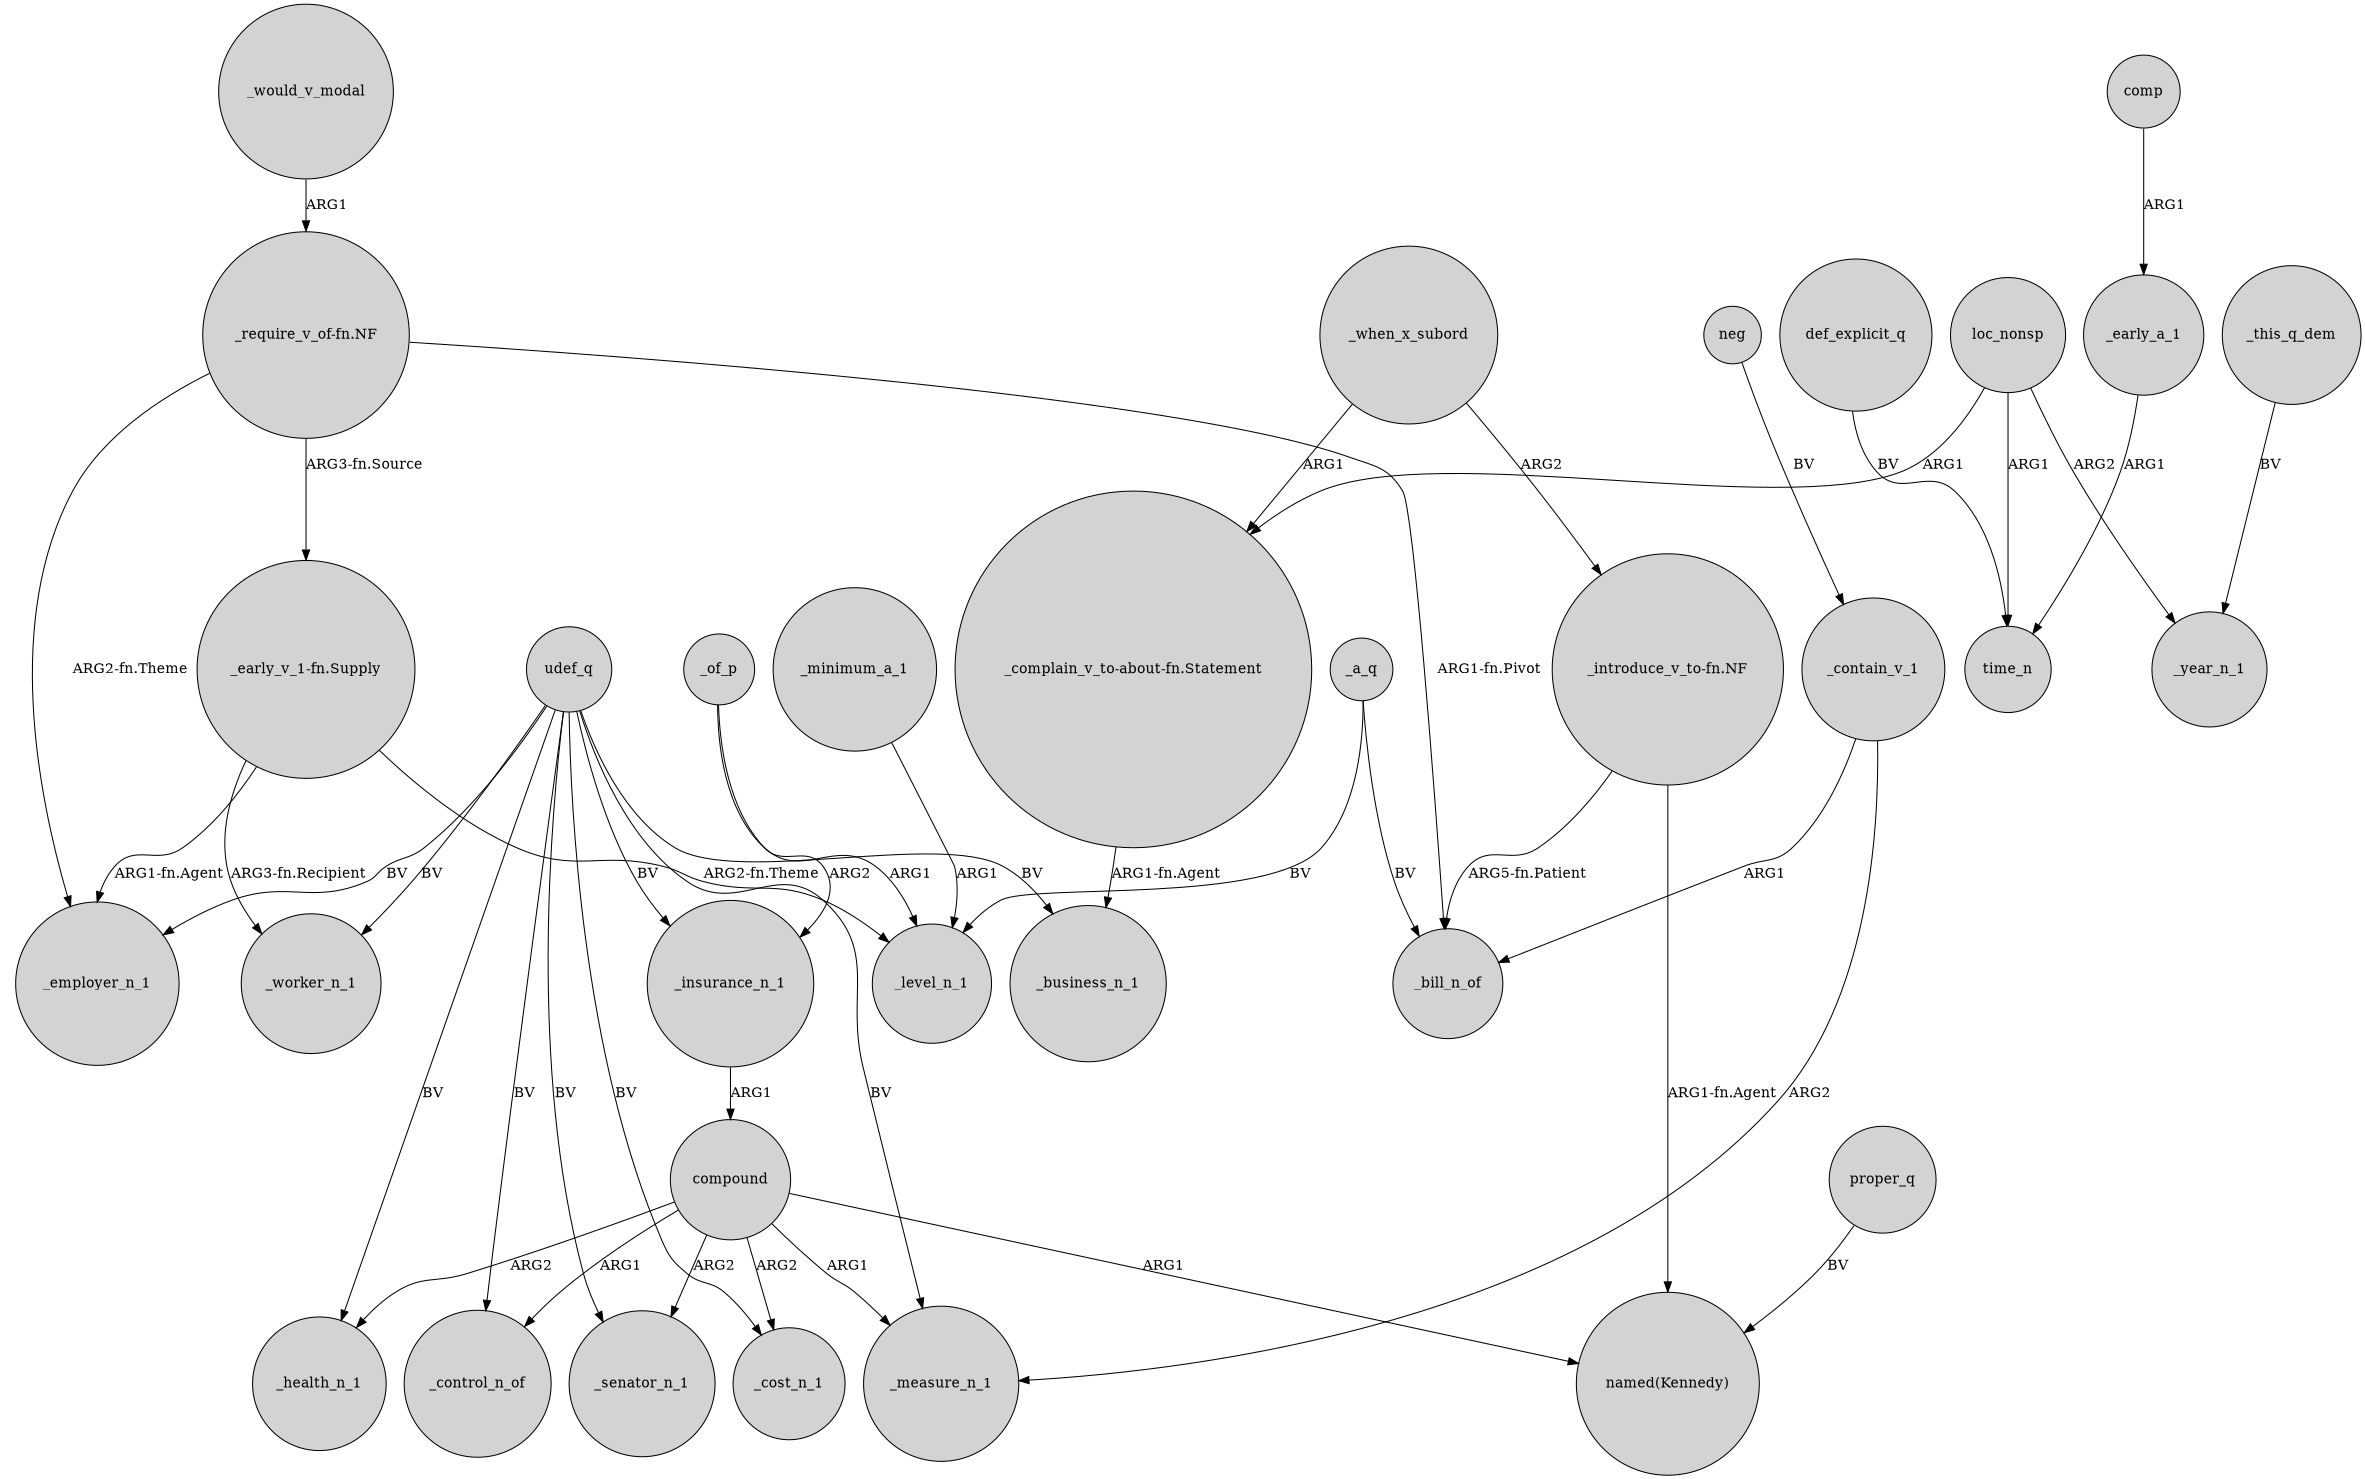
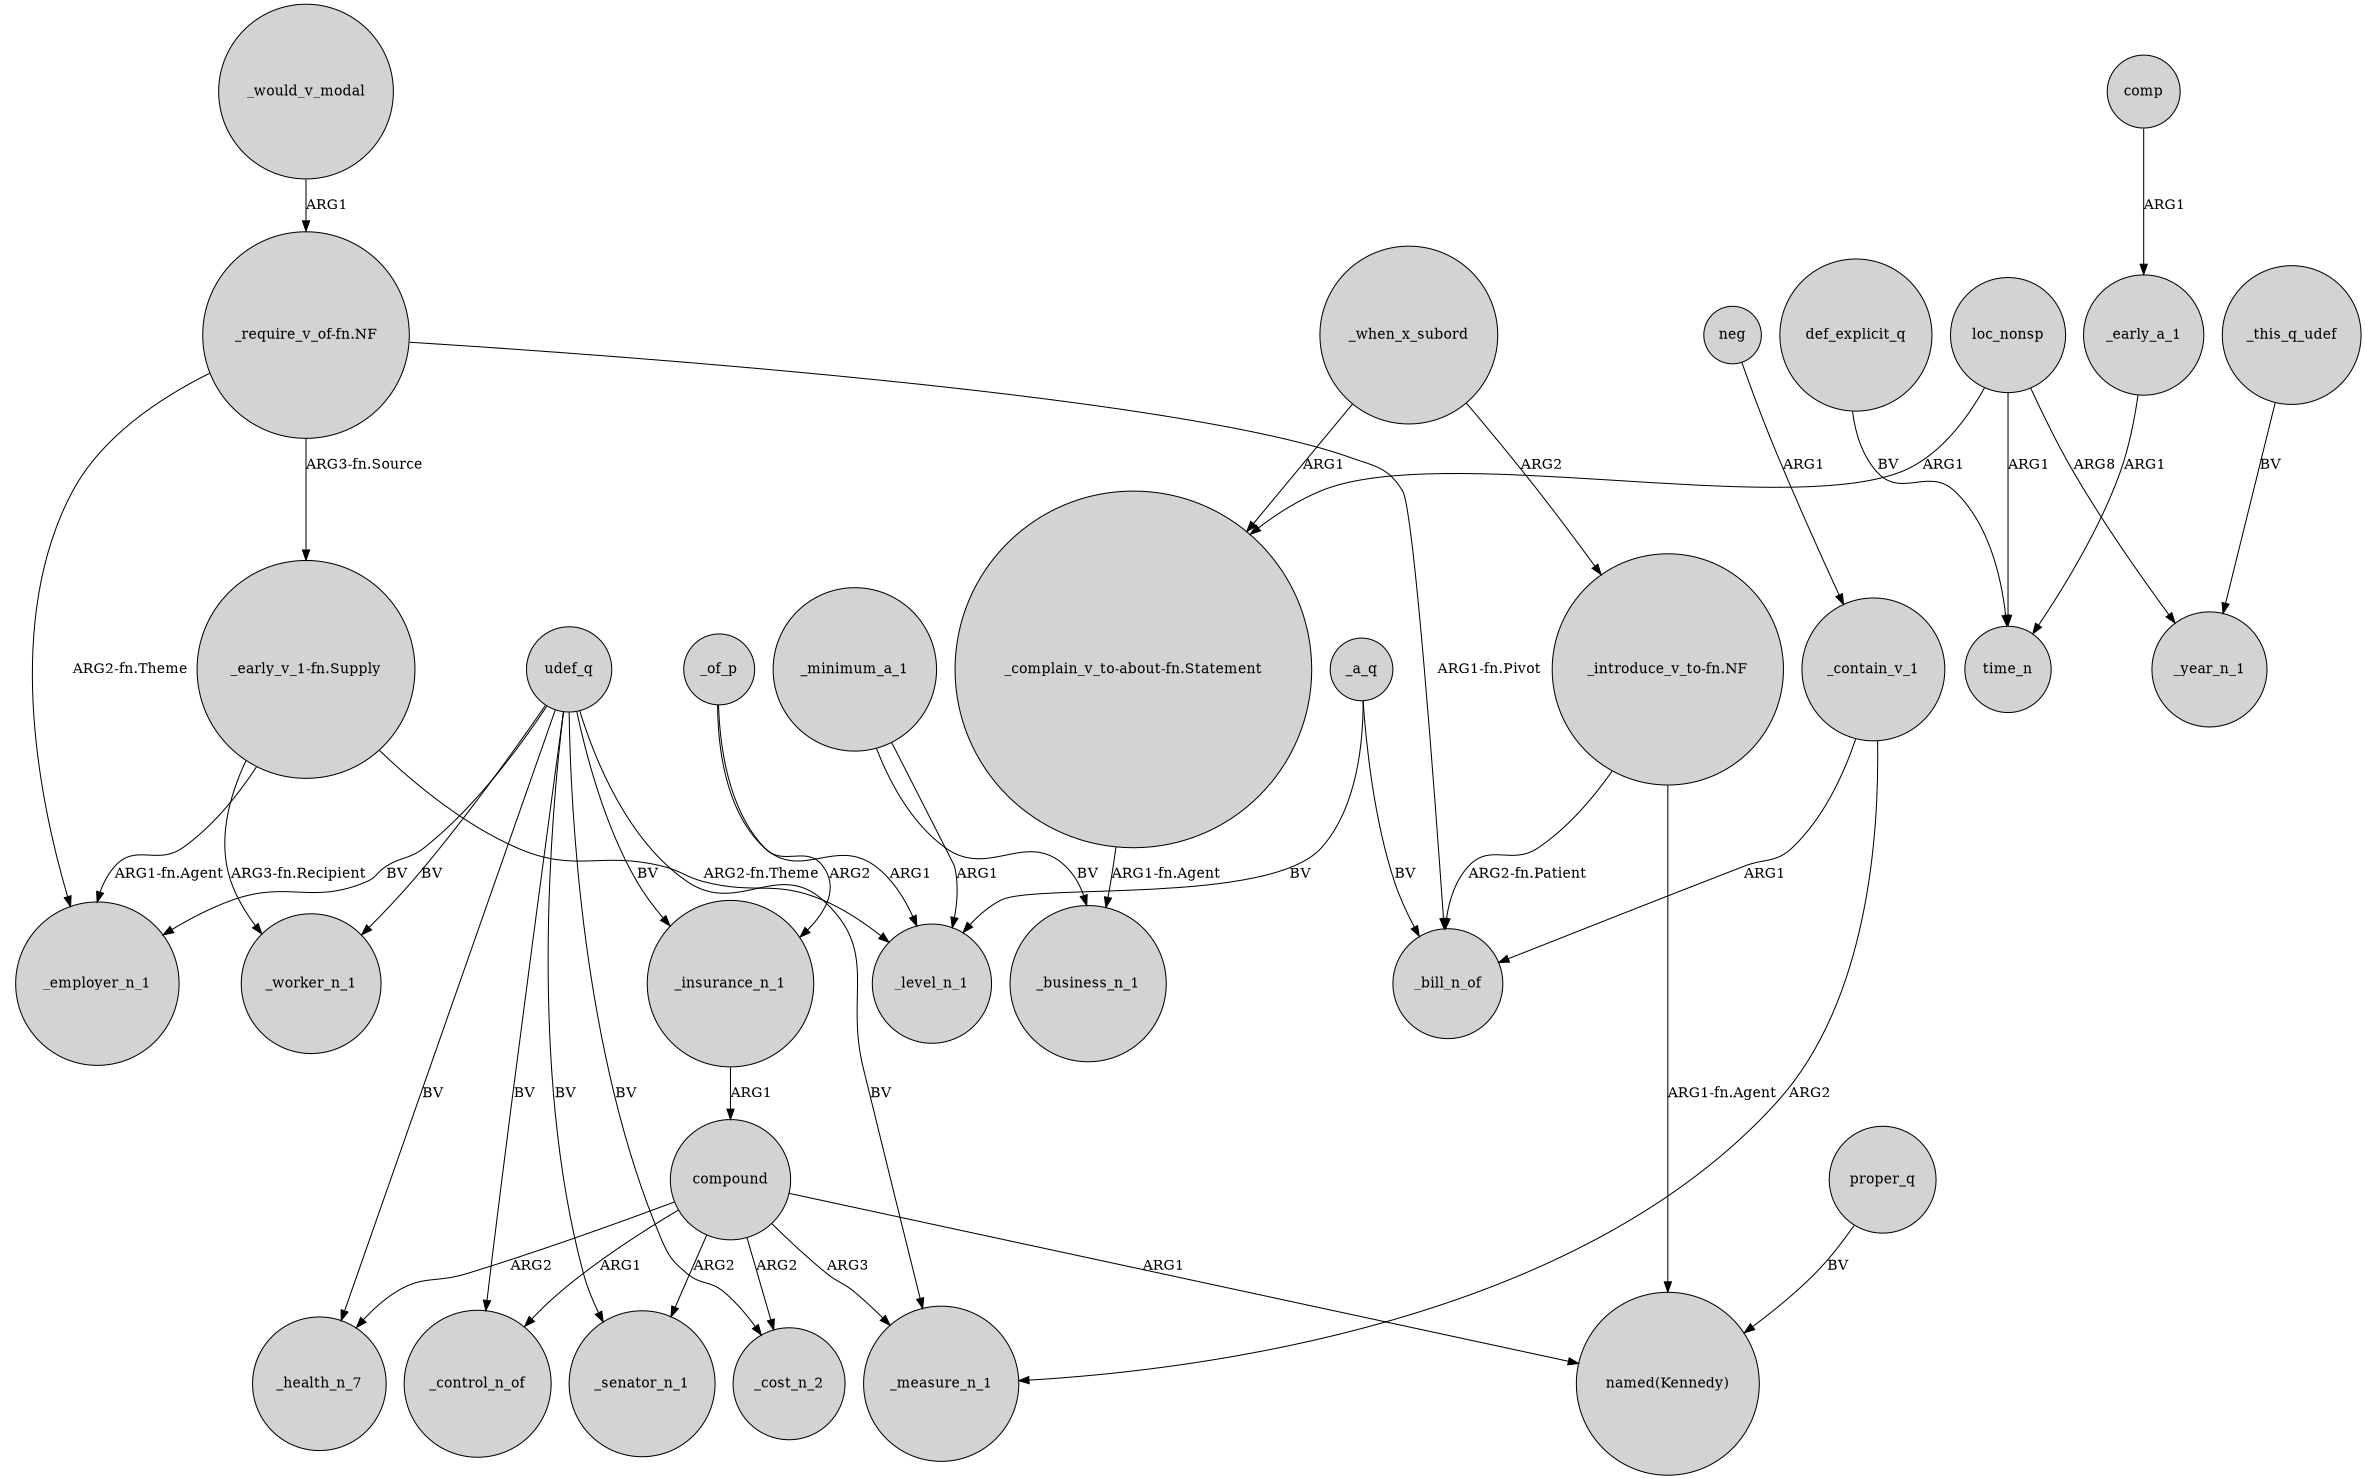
node "_this_q_dem": label "_this_q_dem" -> "_this_q_udef"
edge "neg" -> "_contain_v_1": label "BV" -> "ARG1"
edge "loc_nonsp" -> "_year_n_1": label "ARG2" -> "ARG8"
edge "udef_q" -> "_business_n_1": now "_minimum_a_1" -> "_business_n_1"
edge "_introduce_v_to-fn.NF" -> "_bill_n_of": label "ARG5-fn.Patient" -> "ARG2-fn.Patient"
edge "compound" -> "_measure_n_1": label "ARG1" -> "ARG3"
node "_health_n_1": label "_health_n_1" -> "_health_n_7"
node "_cost_n_1": label "_cost_n_1" -> "_cost_n_2"
